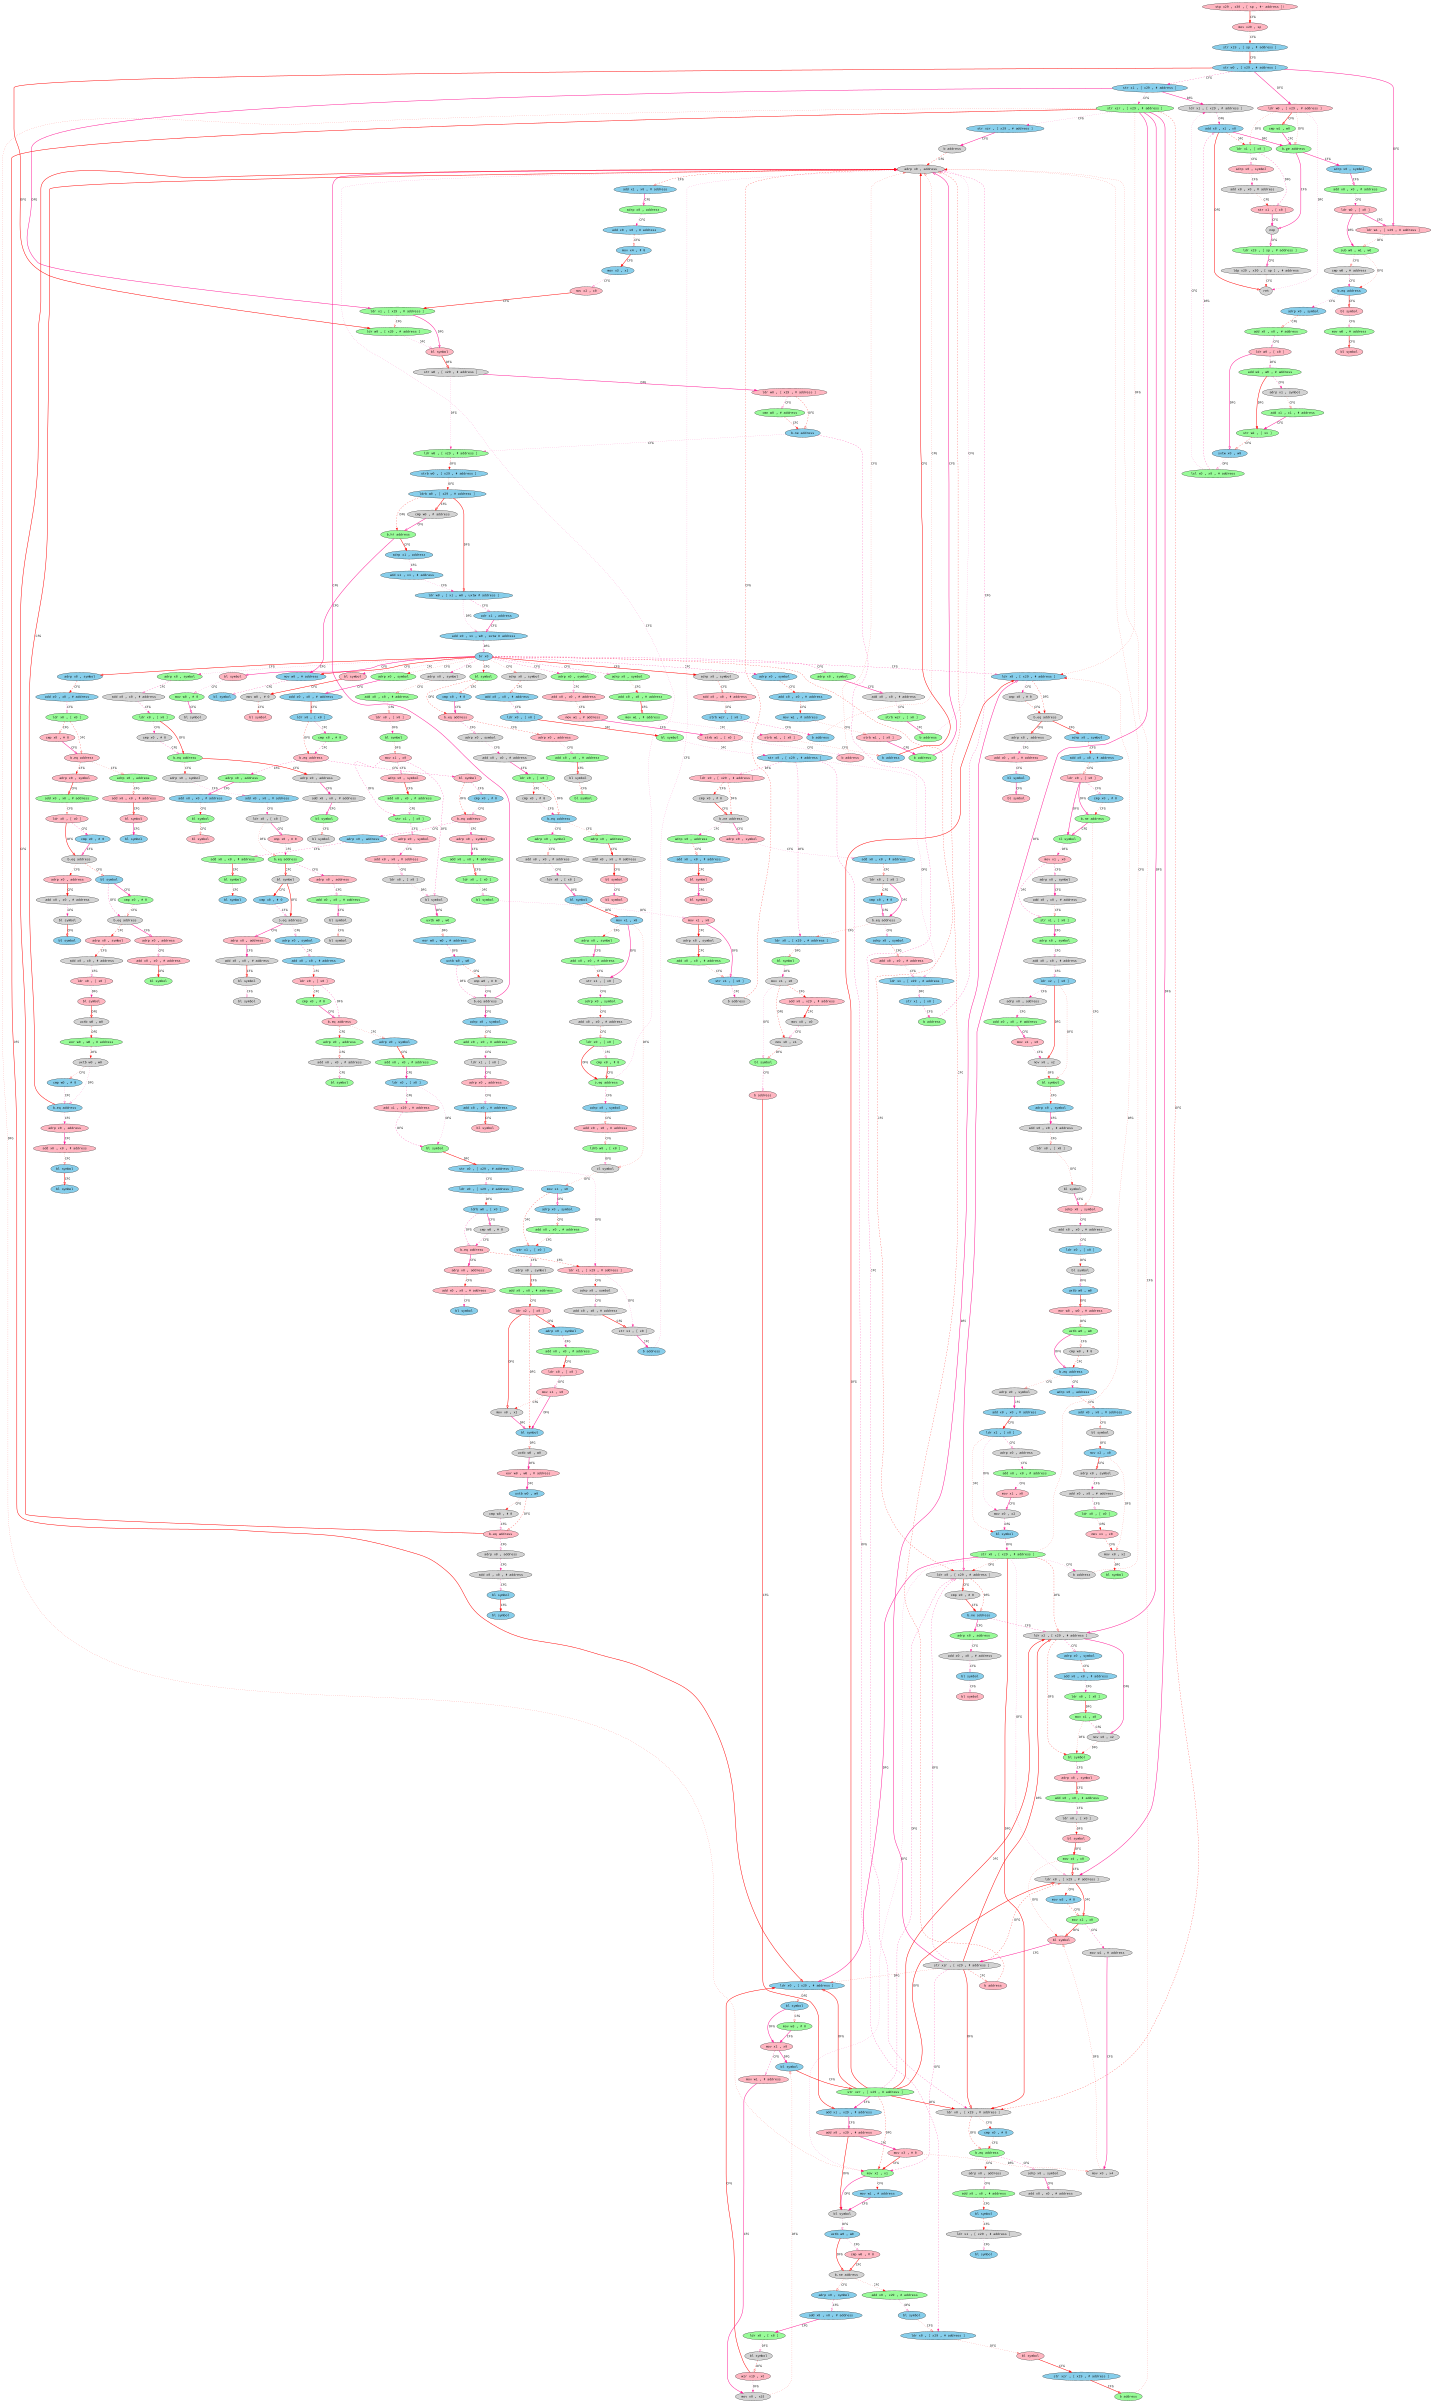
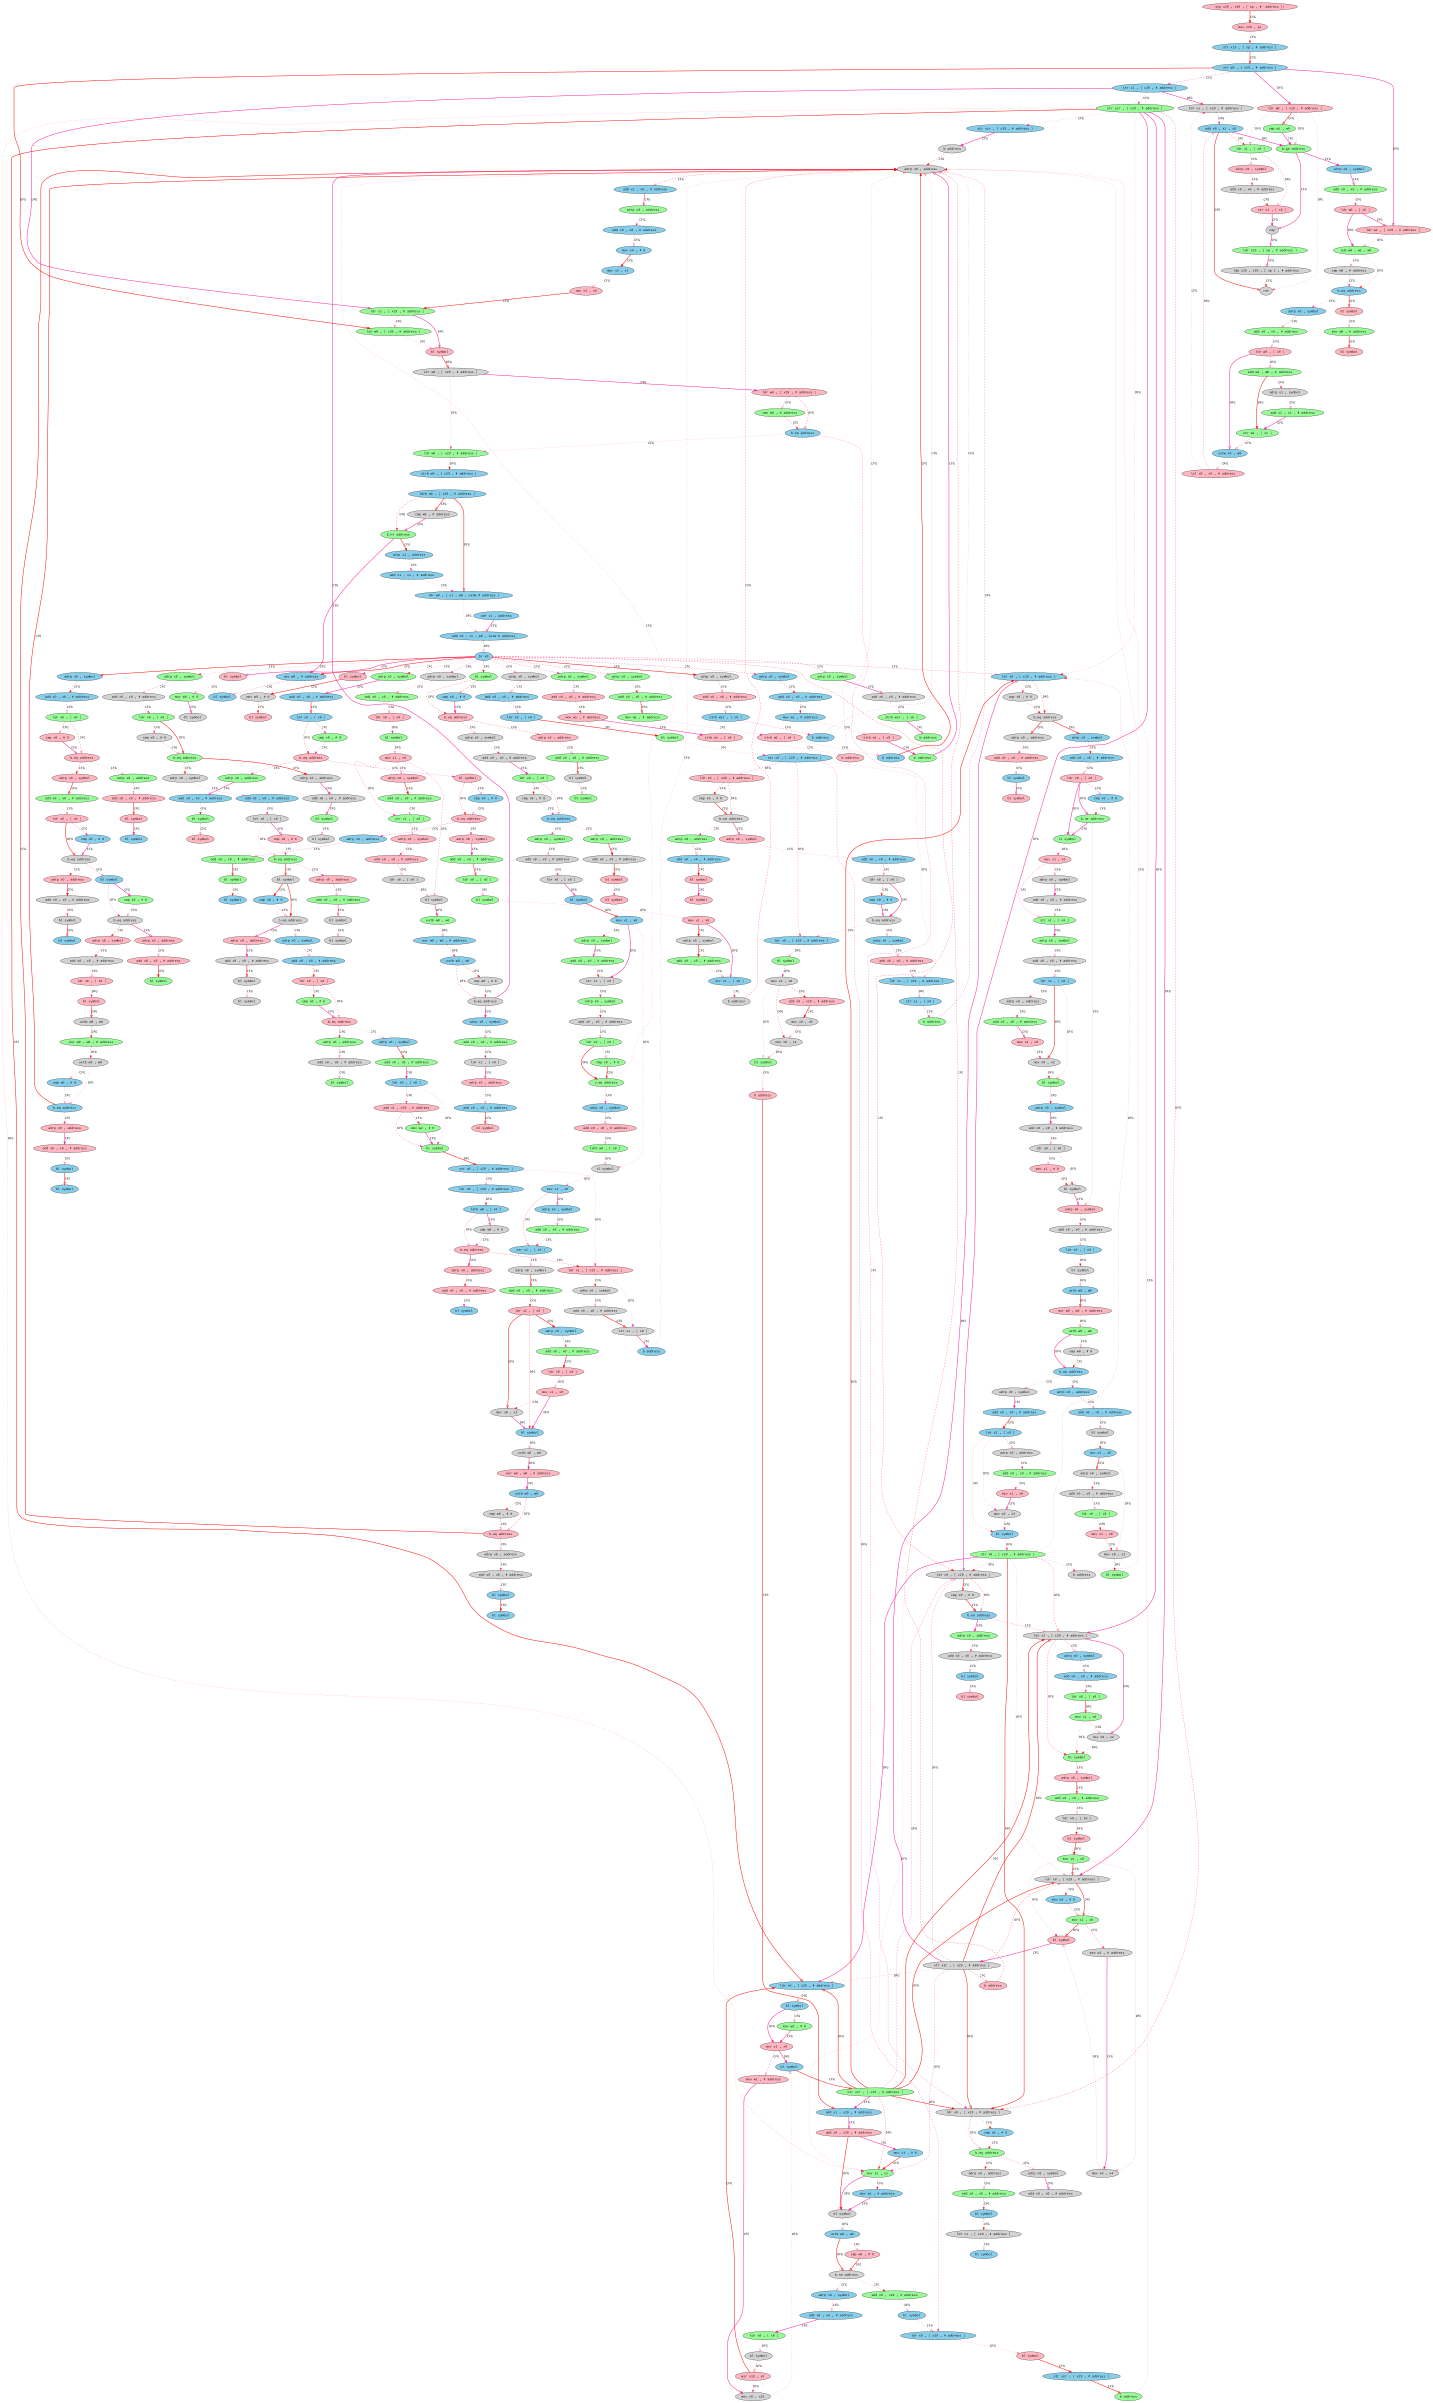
node "lsl x0 , x0 , # address": fillcolor palegreen -> lightpink
edge "strb w0 , [ x29 , # address ]" -> "ldrb w0 , [ x29 , # address ]": removed, label "DFG"
edge "ldr w0 , [ x1 , w0 , uxtw # address ]" -> "adr x1 , address": removed, label "CFG"
node "mov w2 , # 0": added
node "mov x1 , # 0": added
node "mov x3 , # 0": fillcolor lightpink -> skyblue
edge "mov x3 , # 0" -> "mov x0 , x4": now "mov x4 , x0" -> "mov x0 , x4"
